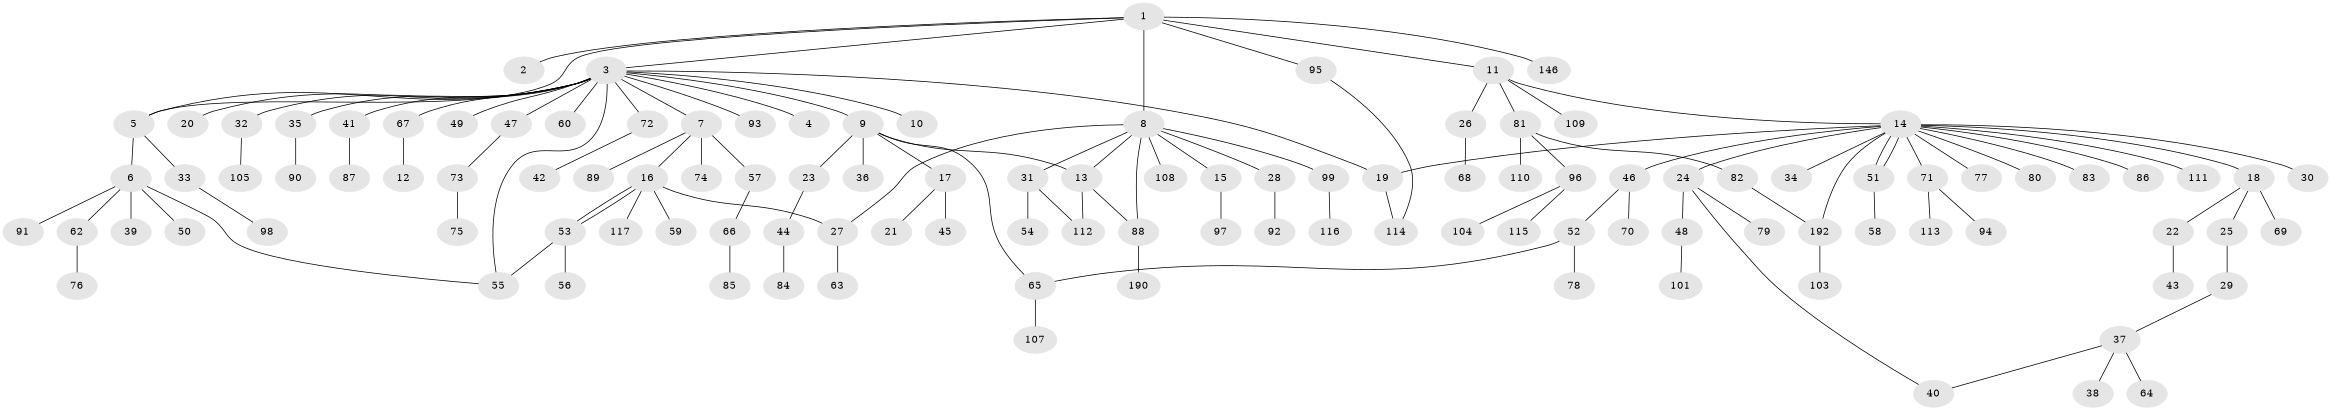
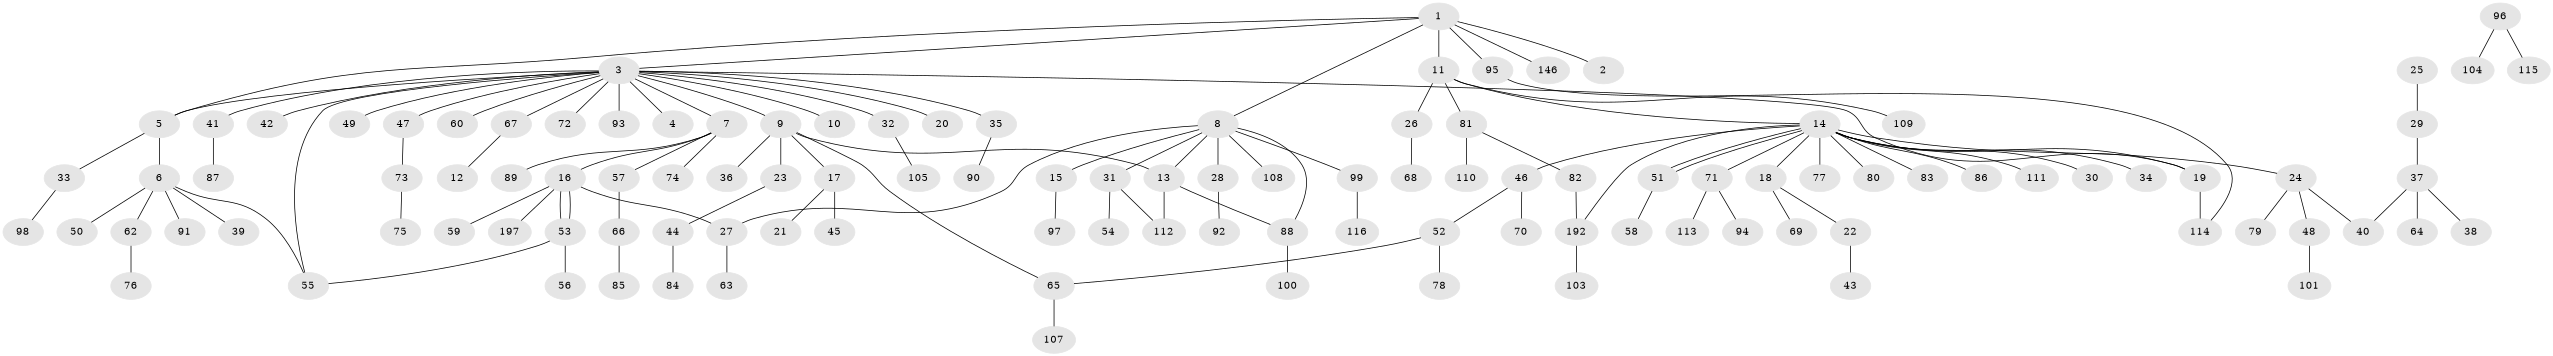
edge "72" -- "42": now "3" -- "42"
edge "81" -- "96": removed
edge "18" -- "25": removed
node "117": label "117" -> "197"
node "190": label "190" -> "100"
